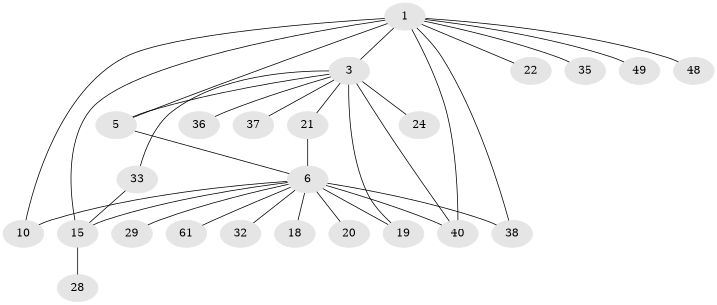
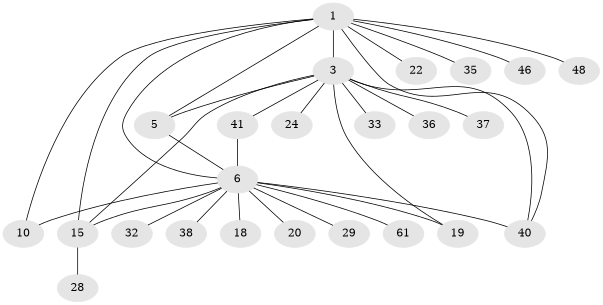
node "49": label "49" -> "46"
edge "1" -- "38": now "1" -- "6"
node "21": label "21" -> "41"
edge "33" -- "15": now "3" -- "15"
